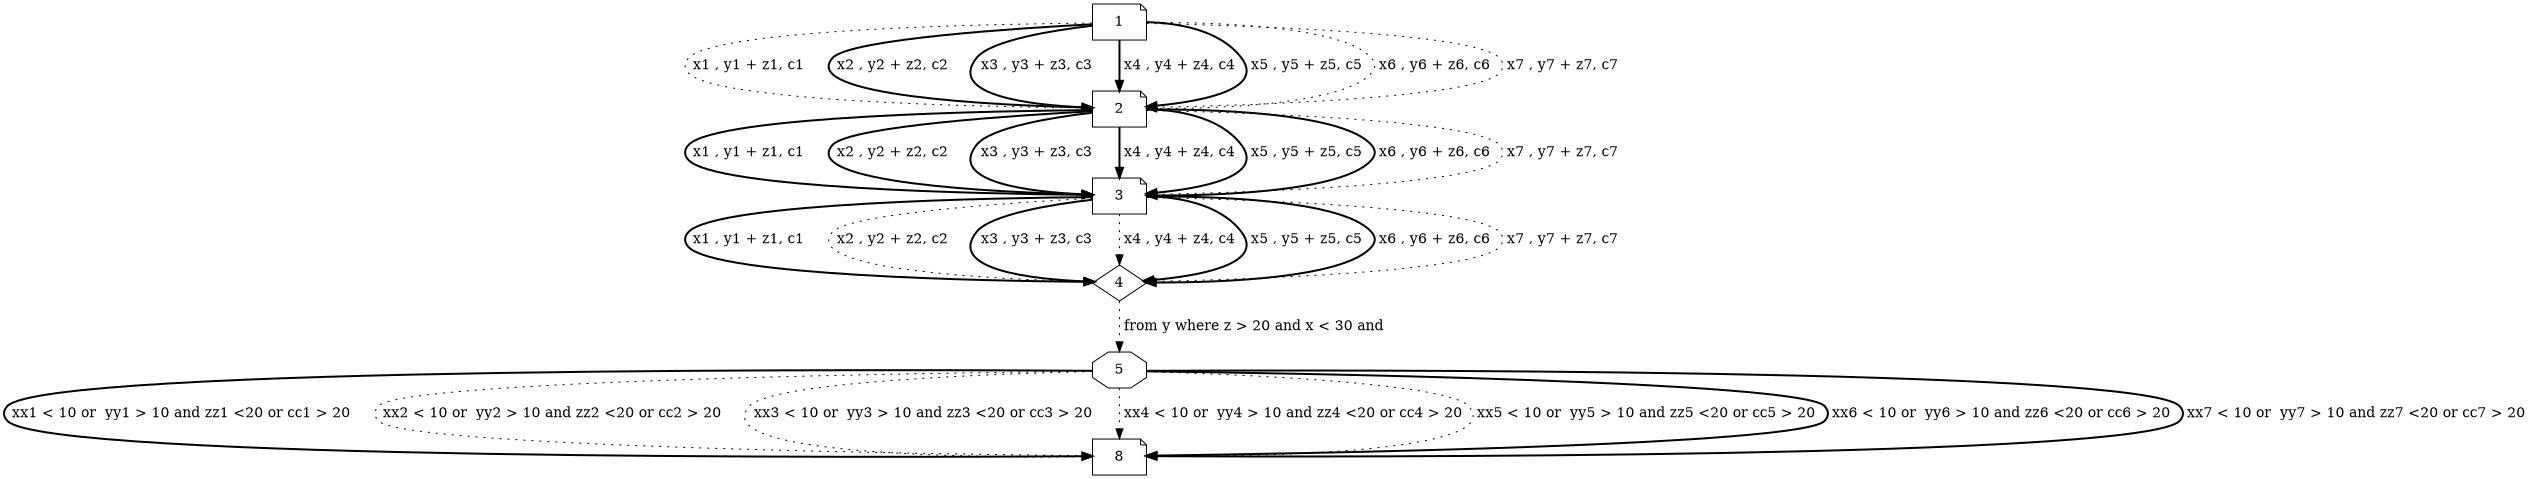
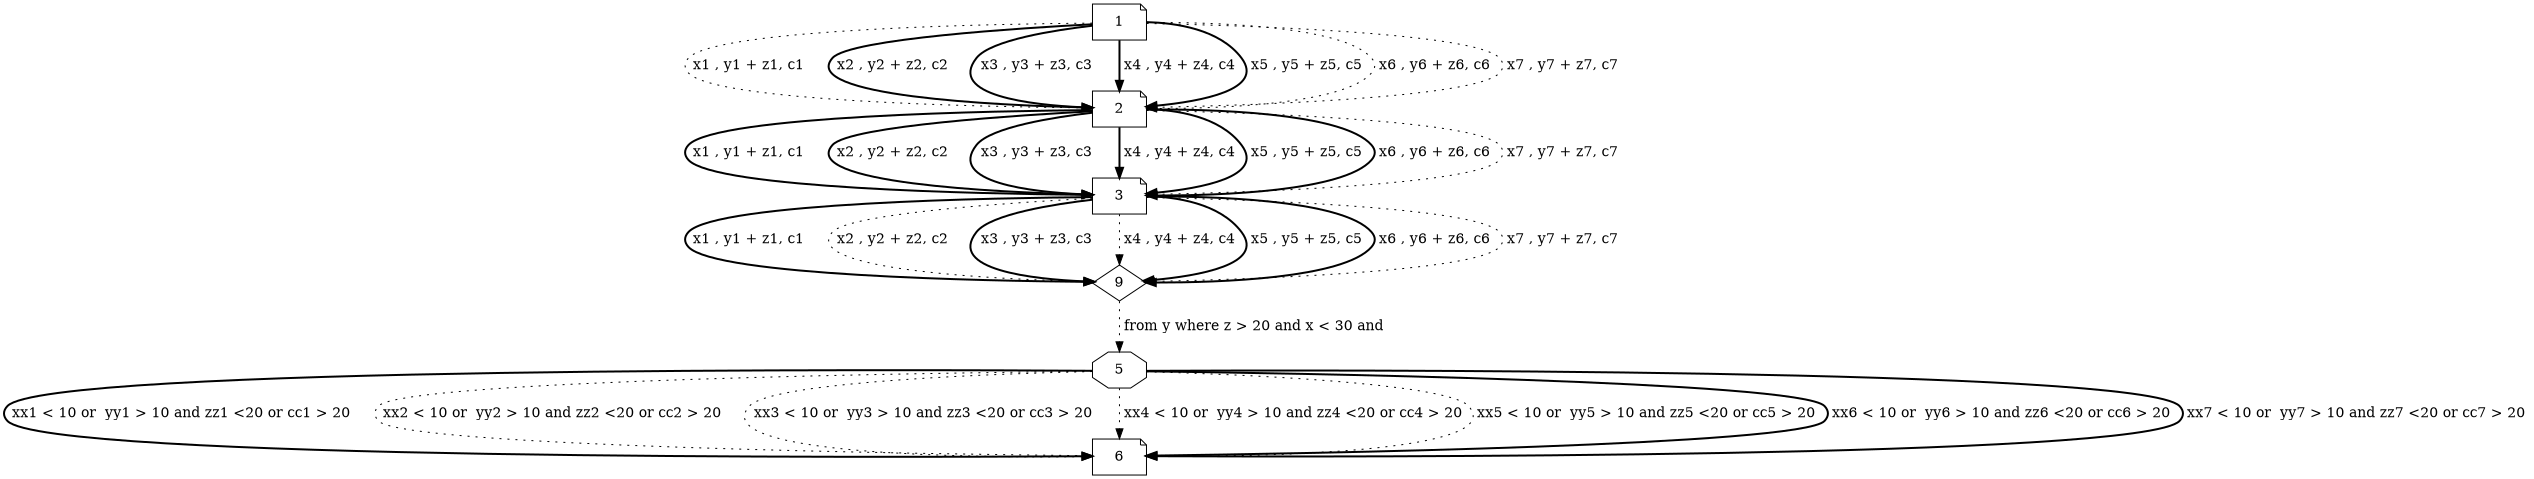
node "4": label "4" -> "9"
node "8": label "8" -> "6"
